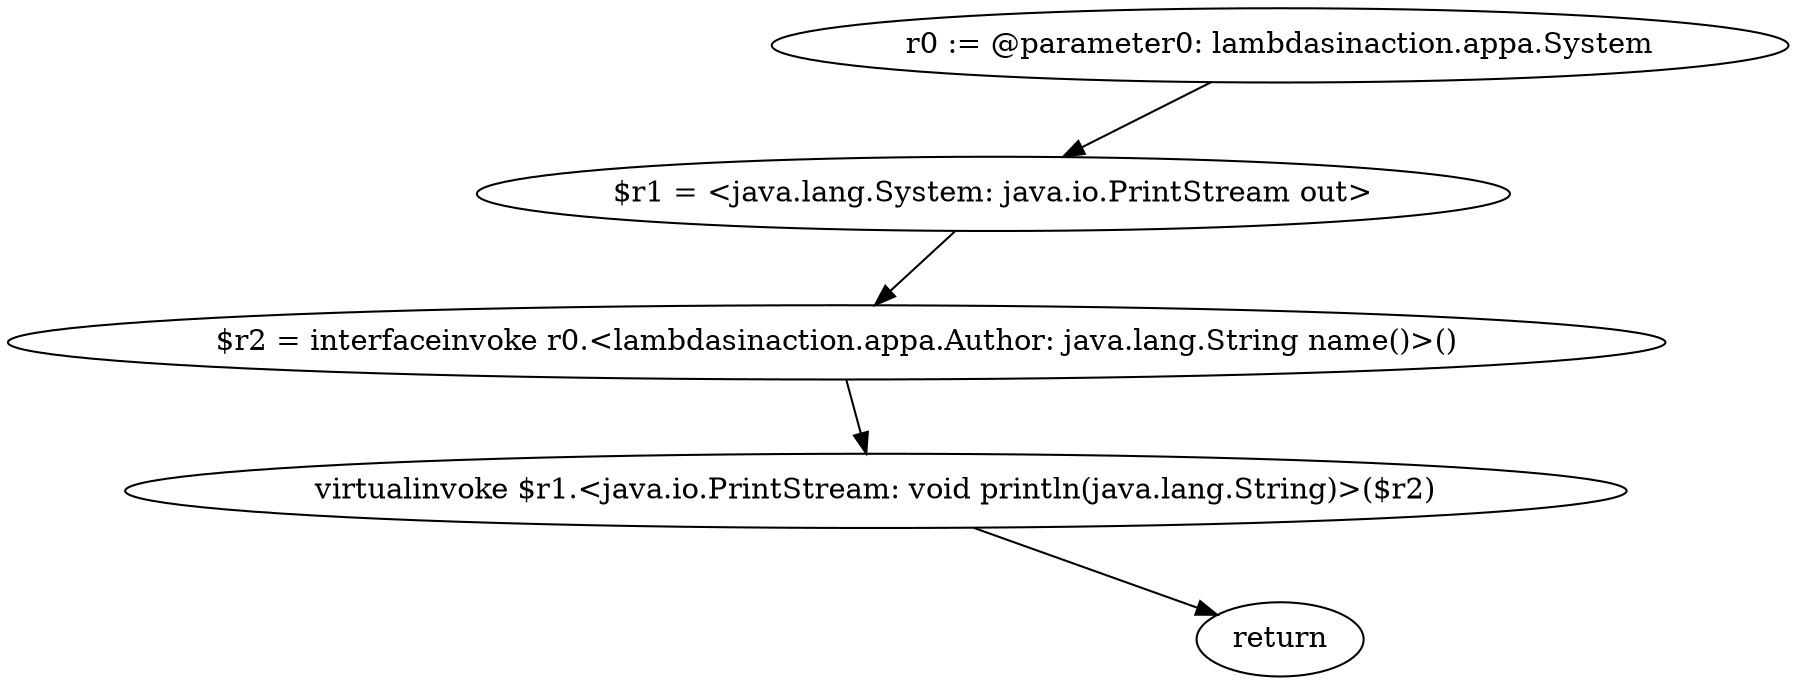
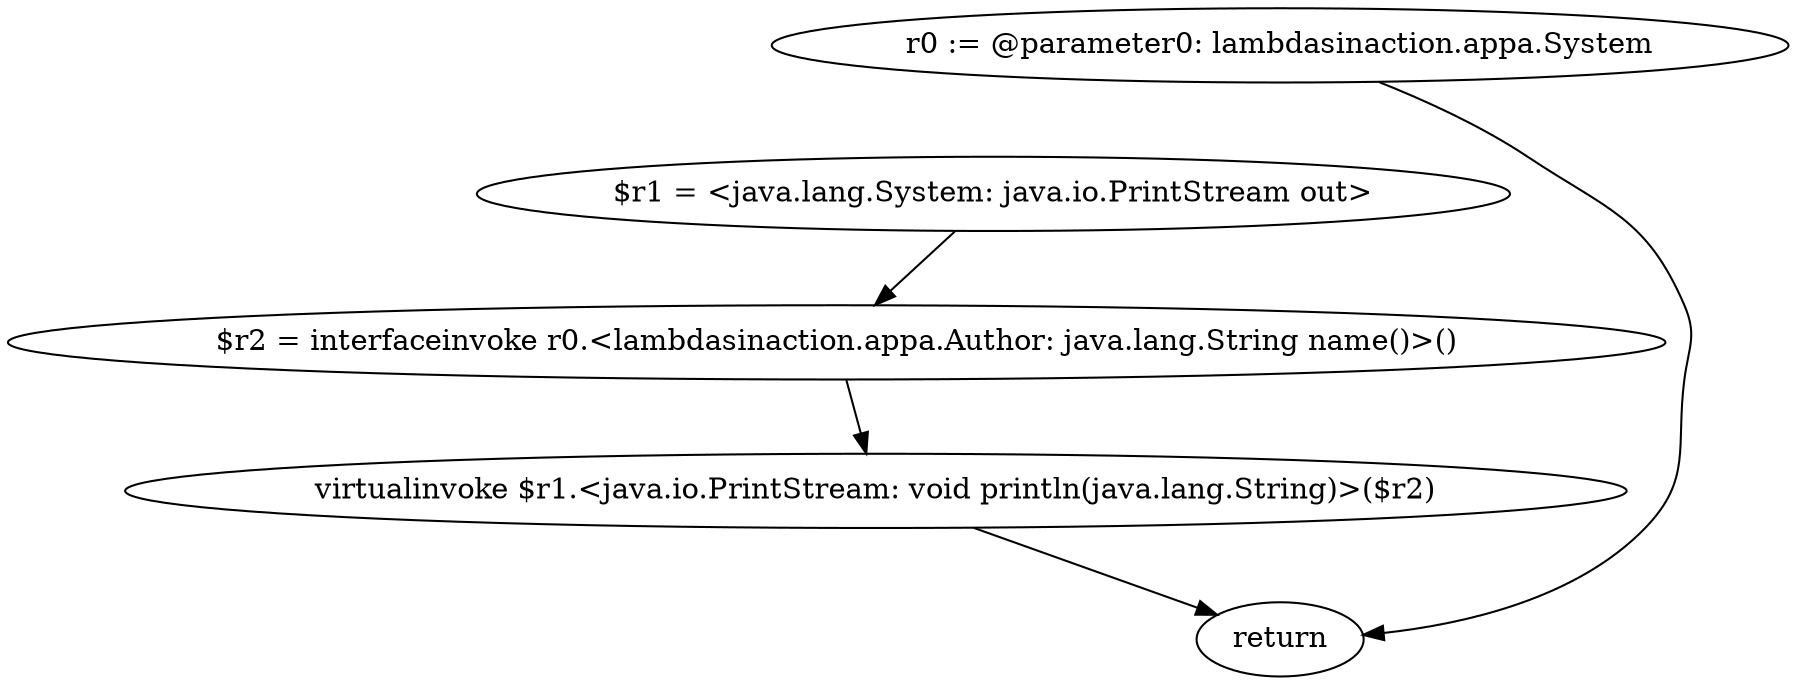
edge "r0 := @parameter0: lambdasinaction.appa.System" -> "$r1 = <java.lang.System: java.io.PrintStream out>": now "r0 := @parameter0: lambdasinaction.appa.System" -> "return"
